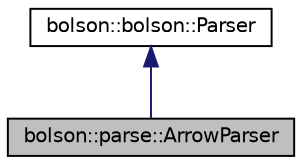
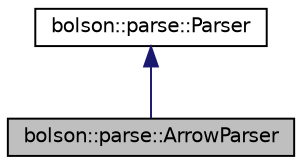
node "bolson::bolson::Parser": label "bolson::bolson::Parser" -> "bolson::parse::Parser"
